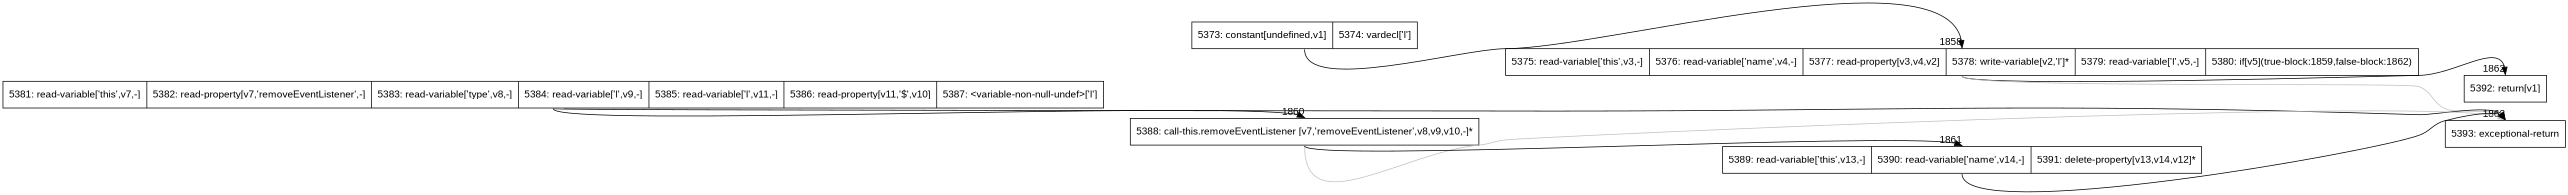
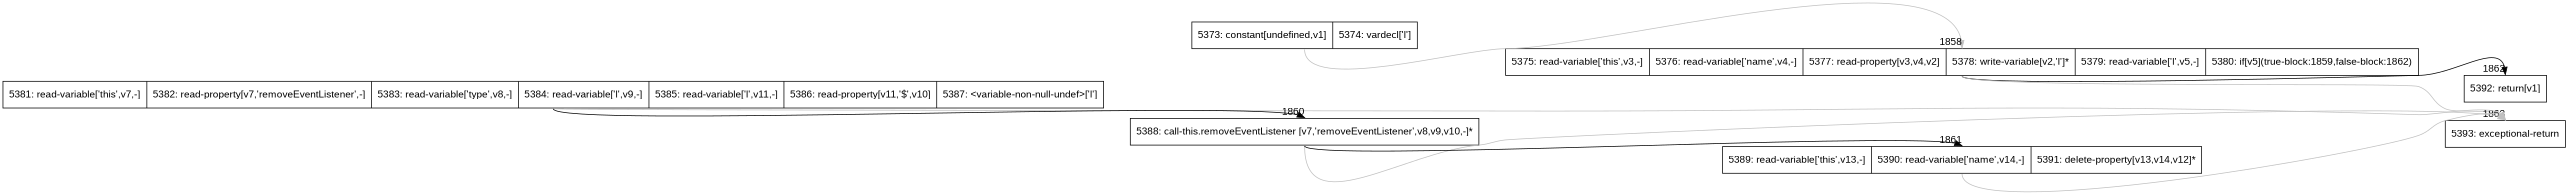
edge "5373: constant[undefined,v1]" -> "5375: read-variable['this',v3,-]": color black -> gray
edge "5381: read-variable['this',v7,-]" -> "5393: exceptional-return": color black -> gray
edge "5389: read-variable['this',v13,-]" -> "5393: exceptional-return": color black -> gray
